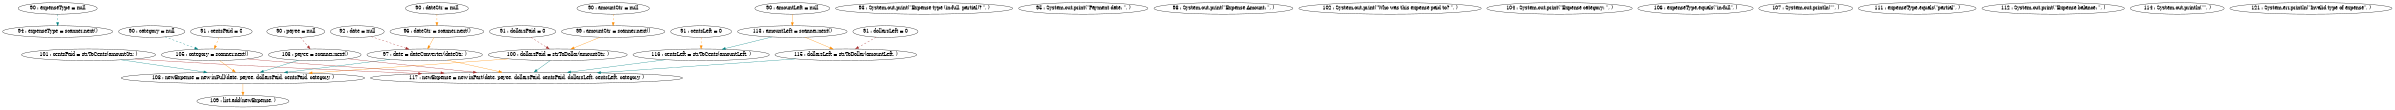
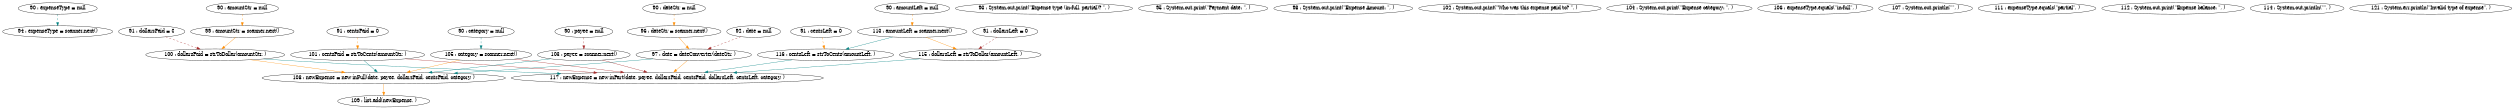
edge "90 : amountLeft = null" -> "113 : amountLeft = scanner.next()": style solid -> dashed
edge "91 : centsPaid = 0" -> "105 : category = scanner.next()": now "91 : centsPaid = 0" -> "101 : centsPaid = strToCents(amountStr, )"
